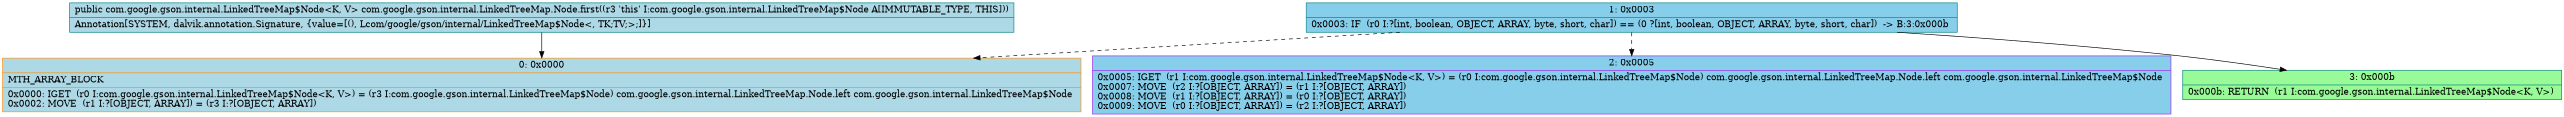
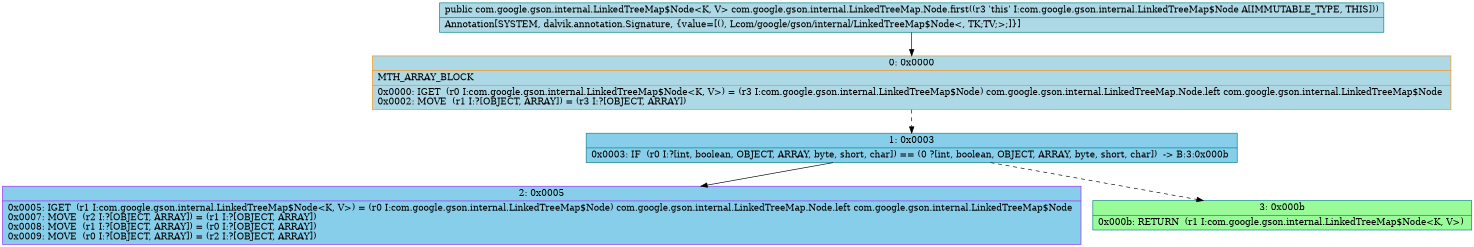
edge "1: 0x0003" -> "2: 0x0005": style dashed -> solid
edge "1: 0x0003" -> "0: 0x0000": reversed
edge "1: 0x0003" -> "3: 0x000b": style solid -> dashed
